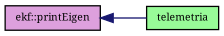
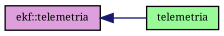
node "ekf::printEigen": label "ekf::printEigen" -> "ekf::telemetria"
